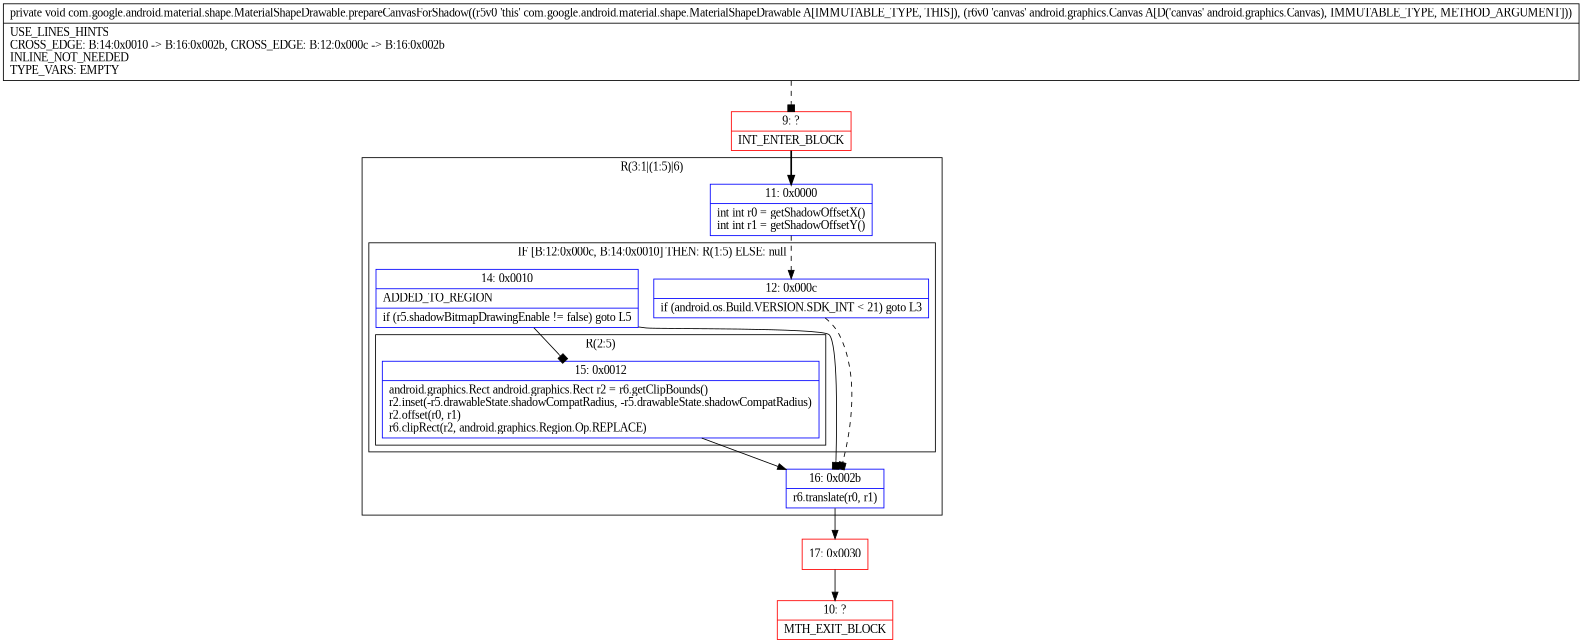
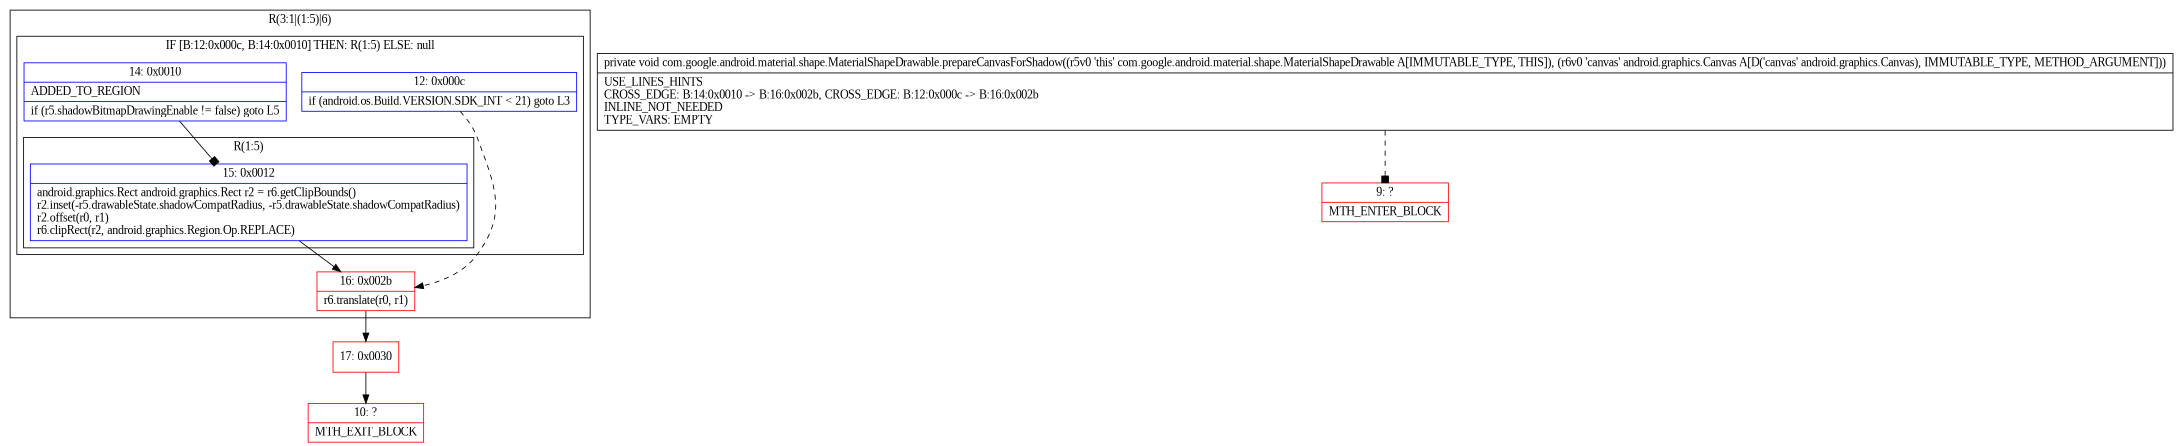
node "9: ?": text "INT_ENTER_BLOCK" -> "MTH_ENTER_BLOCK"
node "11: 0x0000": removed
edge "14: 0x0010" -> "16: 0x002b": removed
cluster "R(2:5)": label "R(2:5)" -> "R(1:5)"
edge "12: 0x000c" -> "16: 0x002b": arrowhead box -> normal
node "16: 0x002b": color blue -> red
